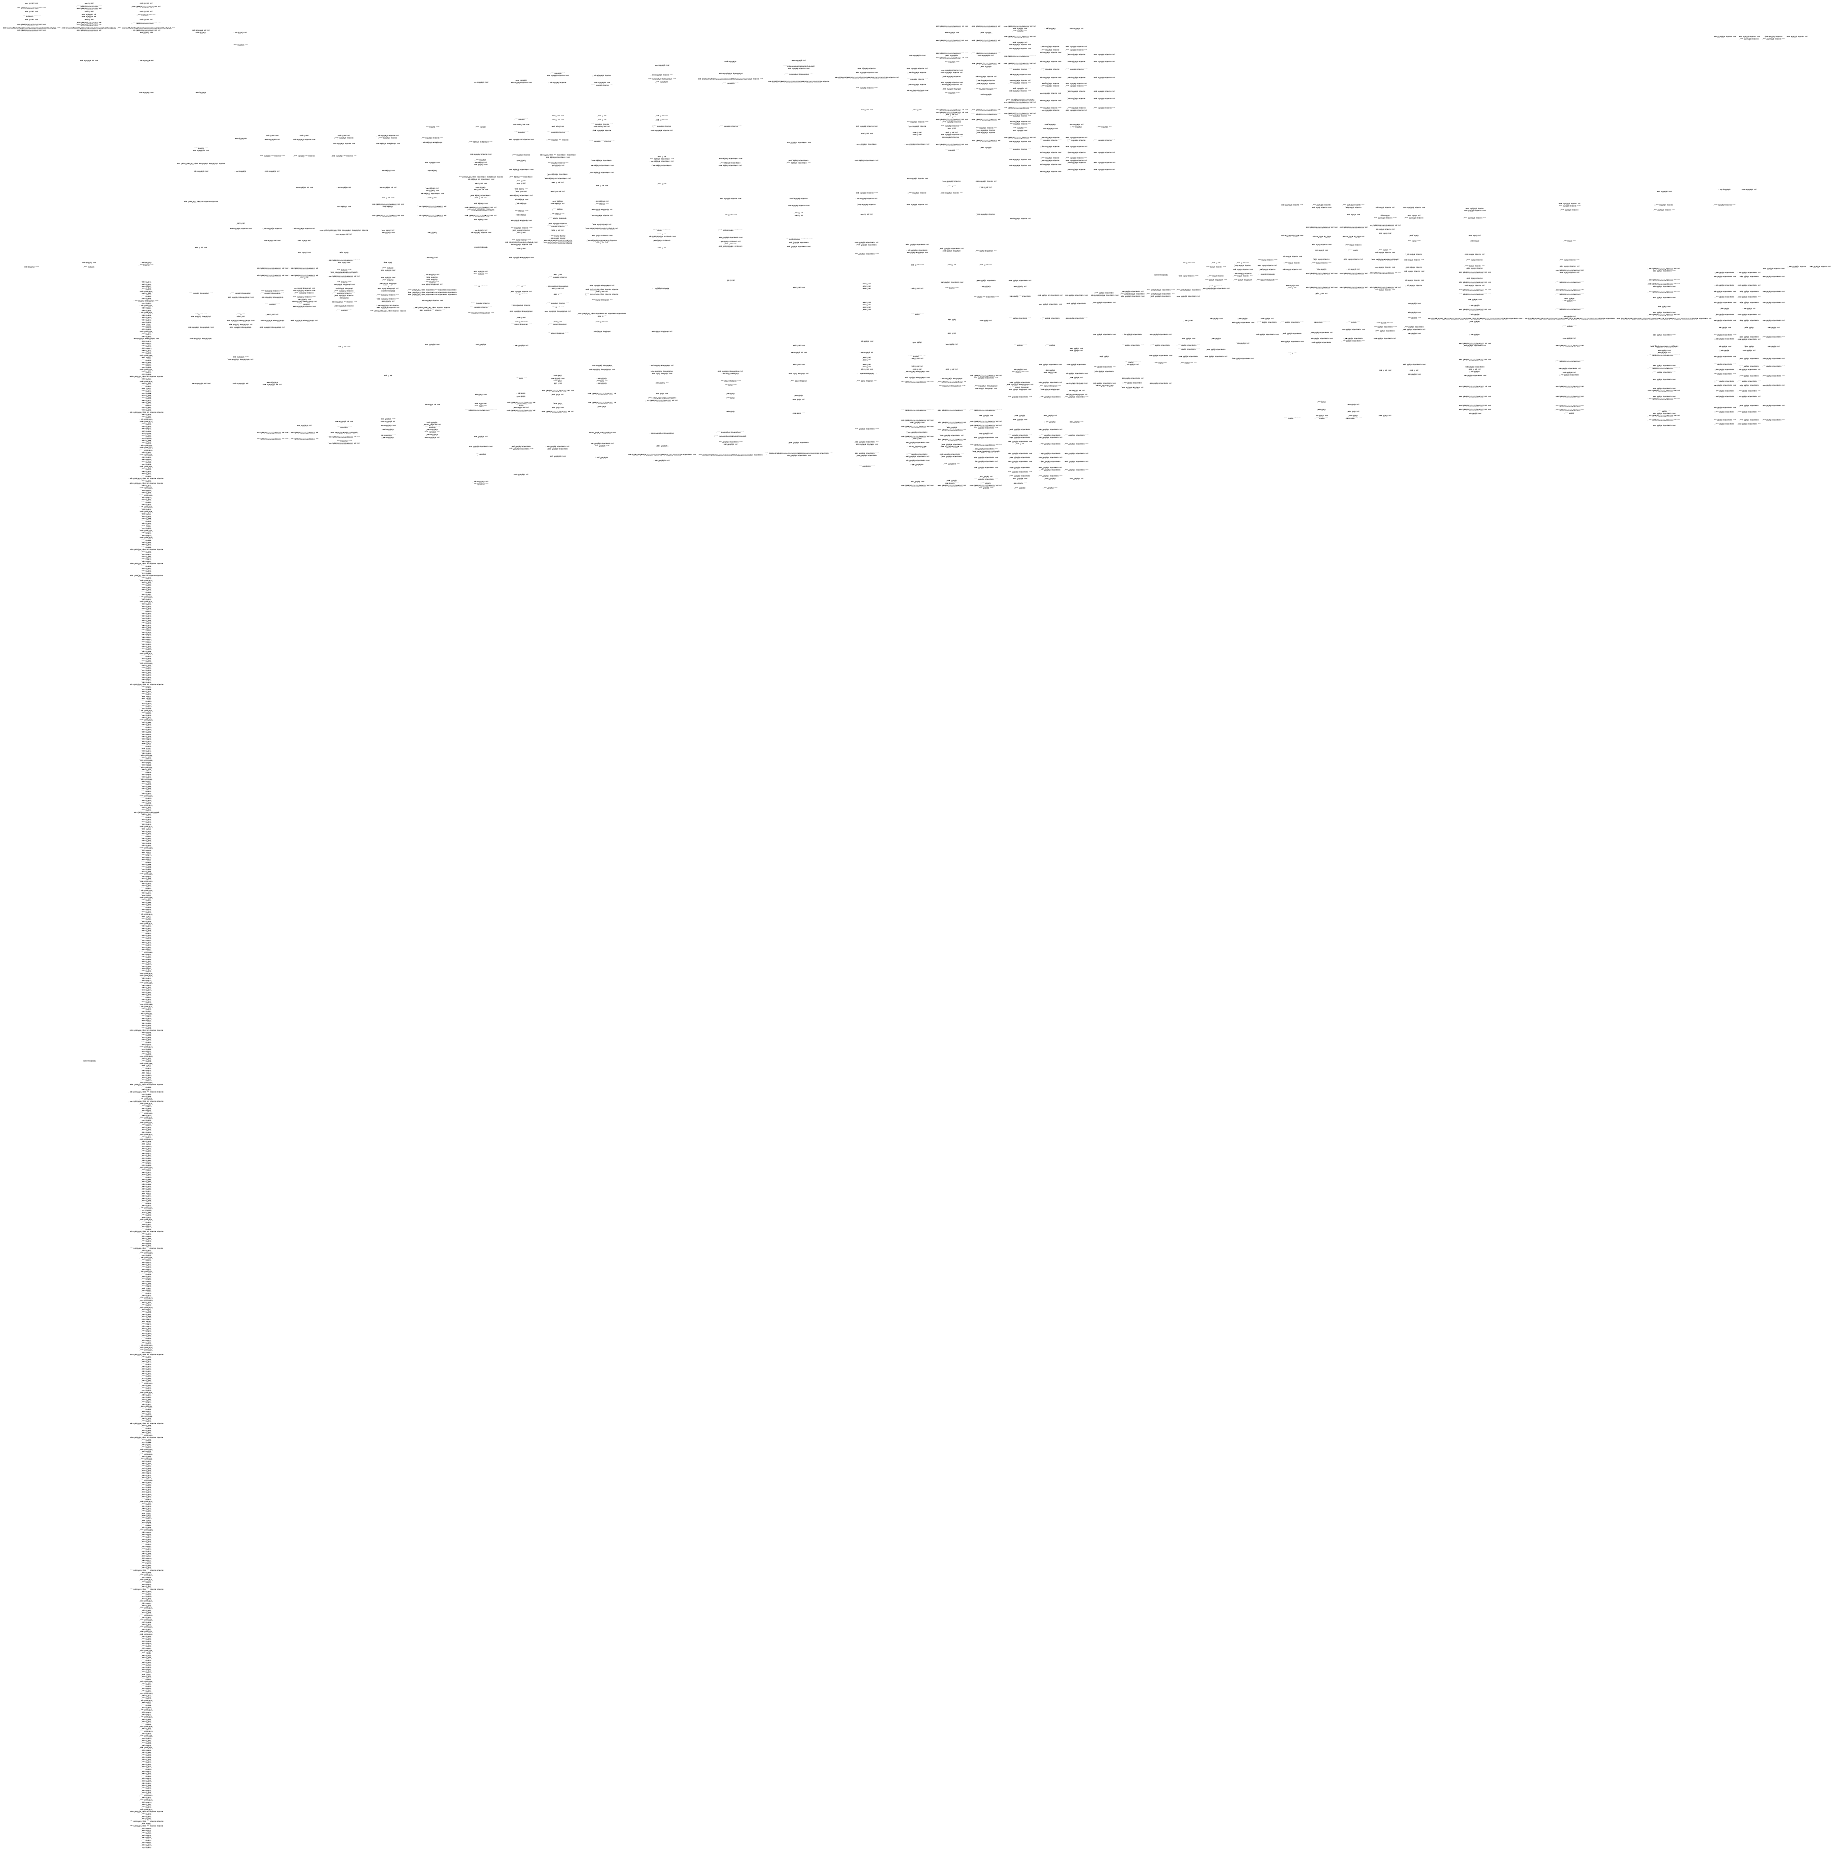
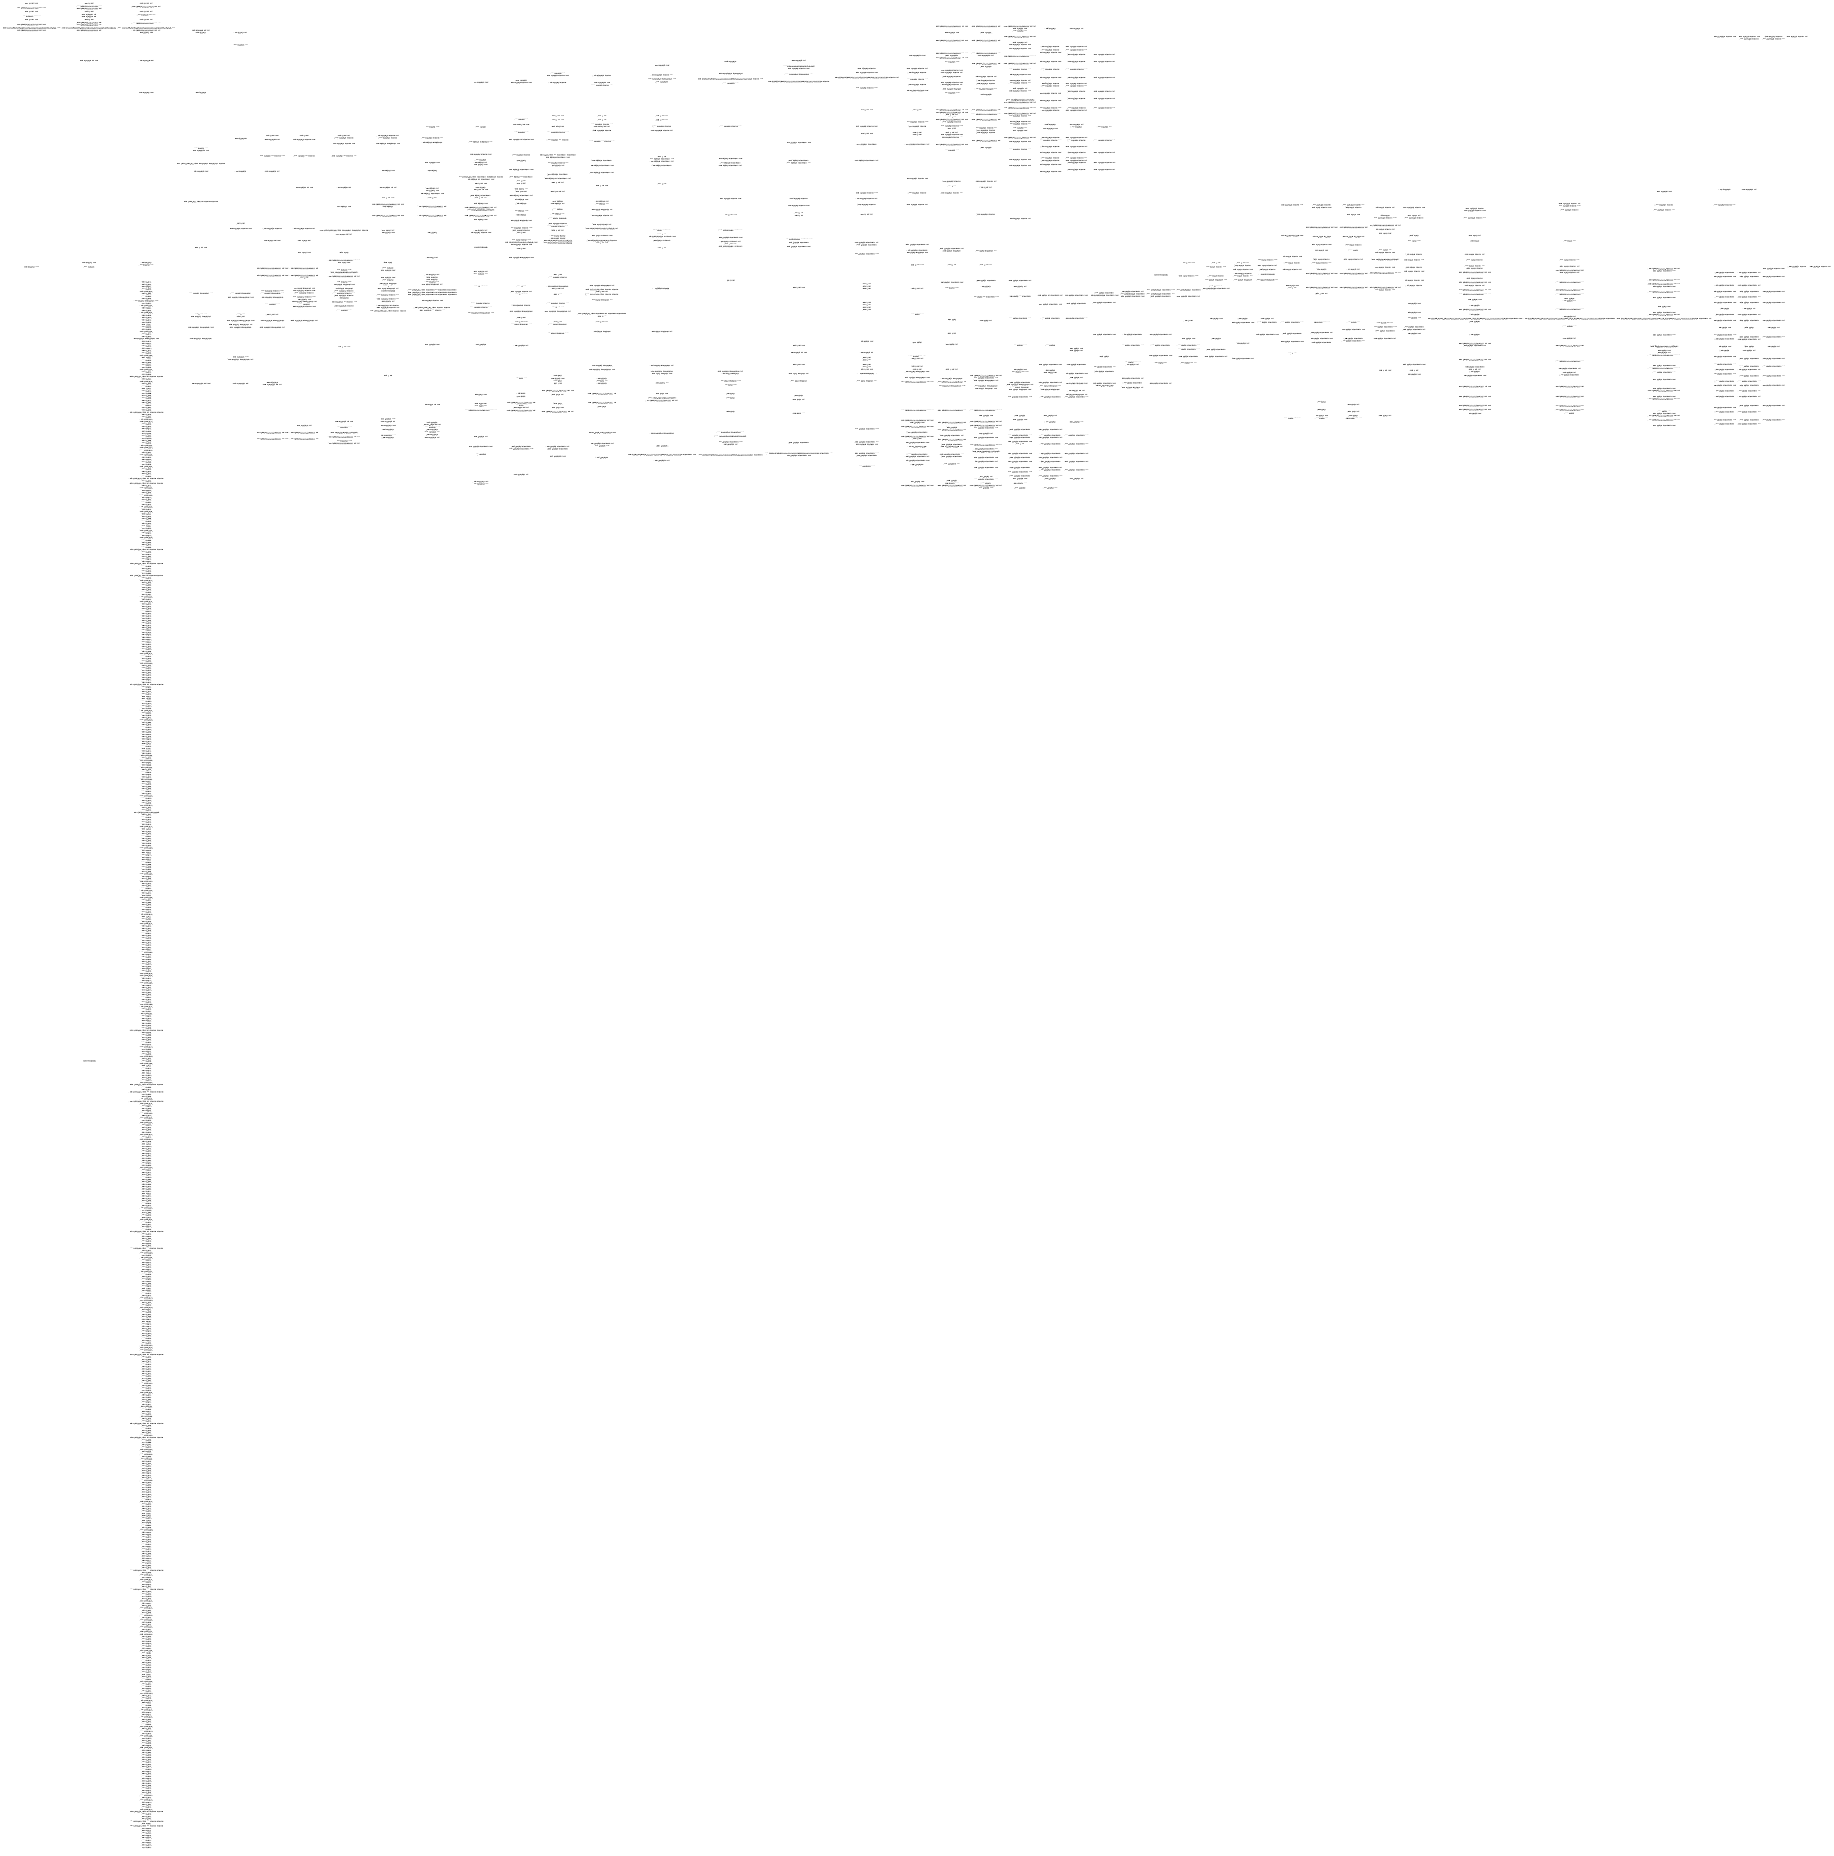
node "CE0x48b45d0": added
